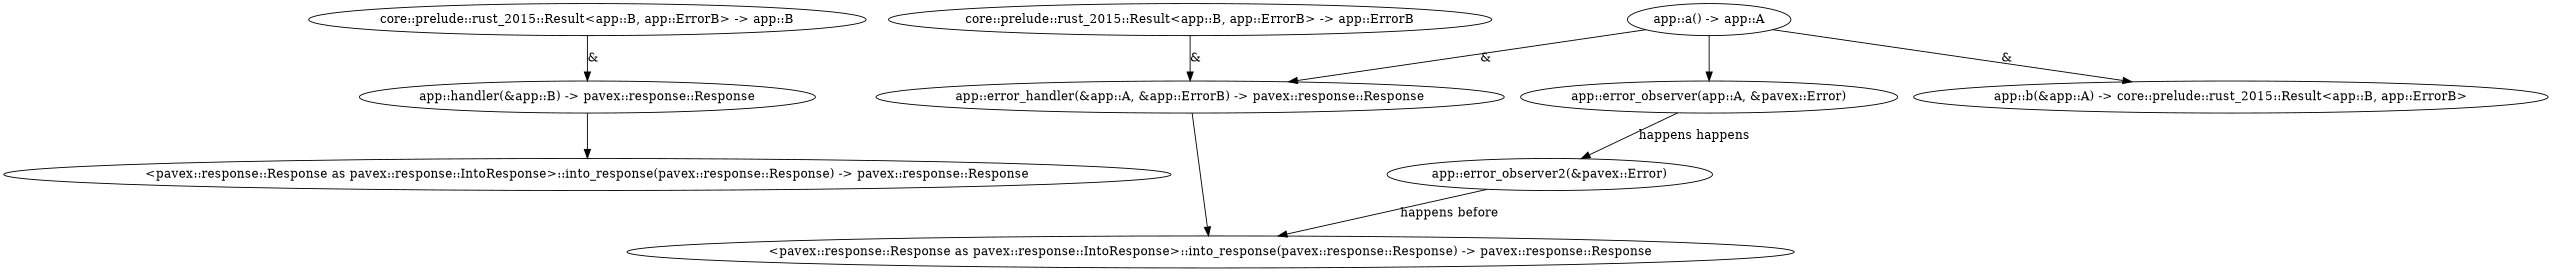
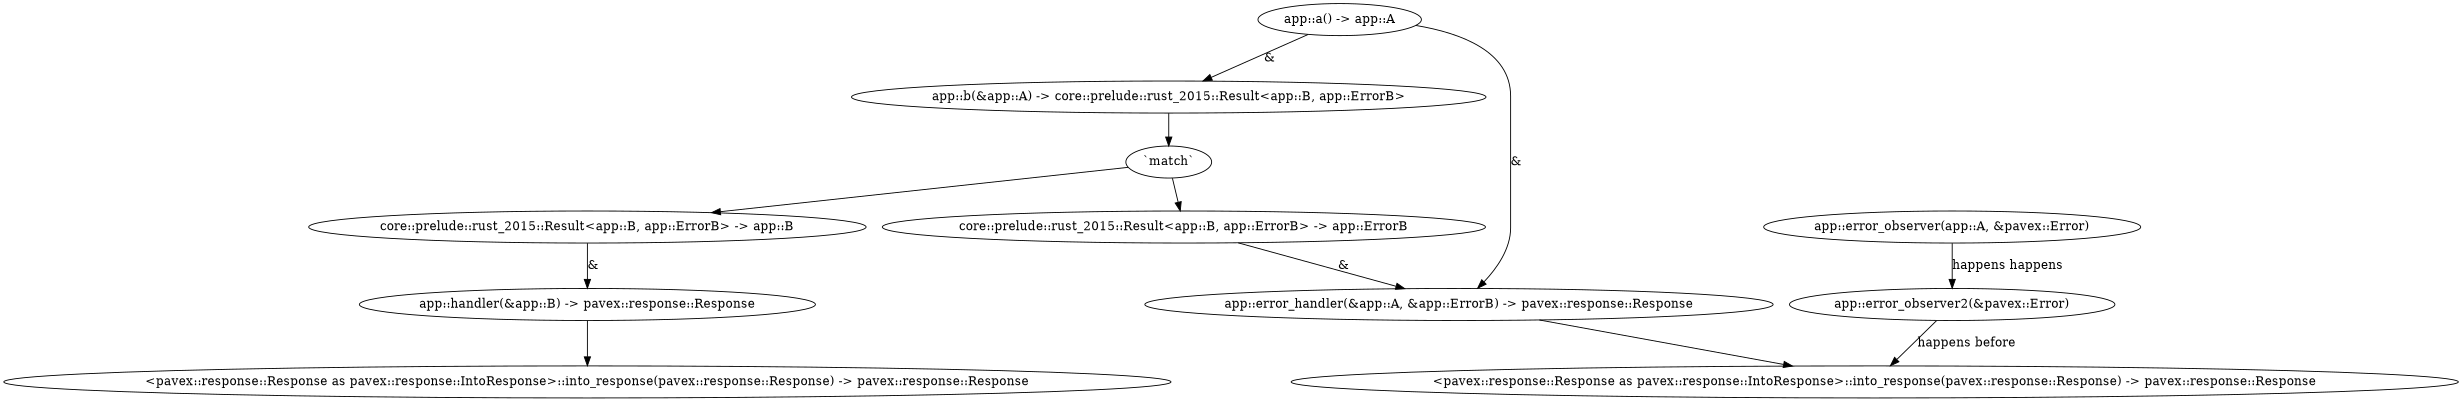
edge "app::a() -> app::A" -> "app::error_observer(app::A, &pavex::Error)": removed
node "`match`": added
